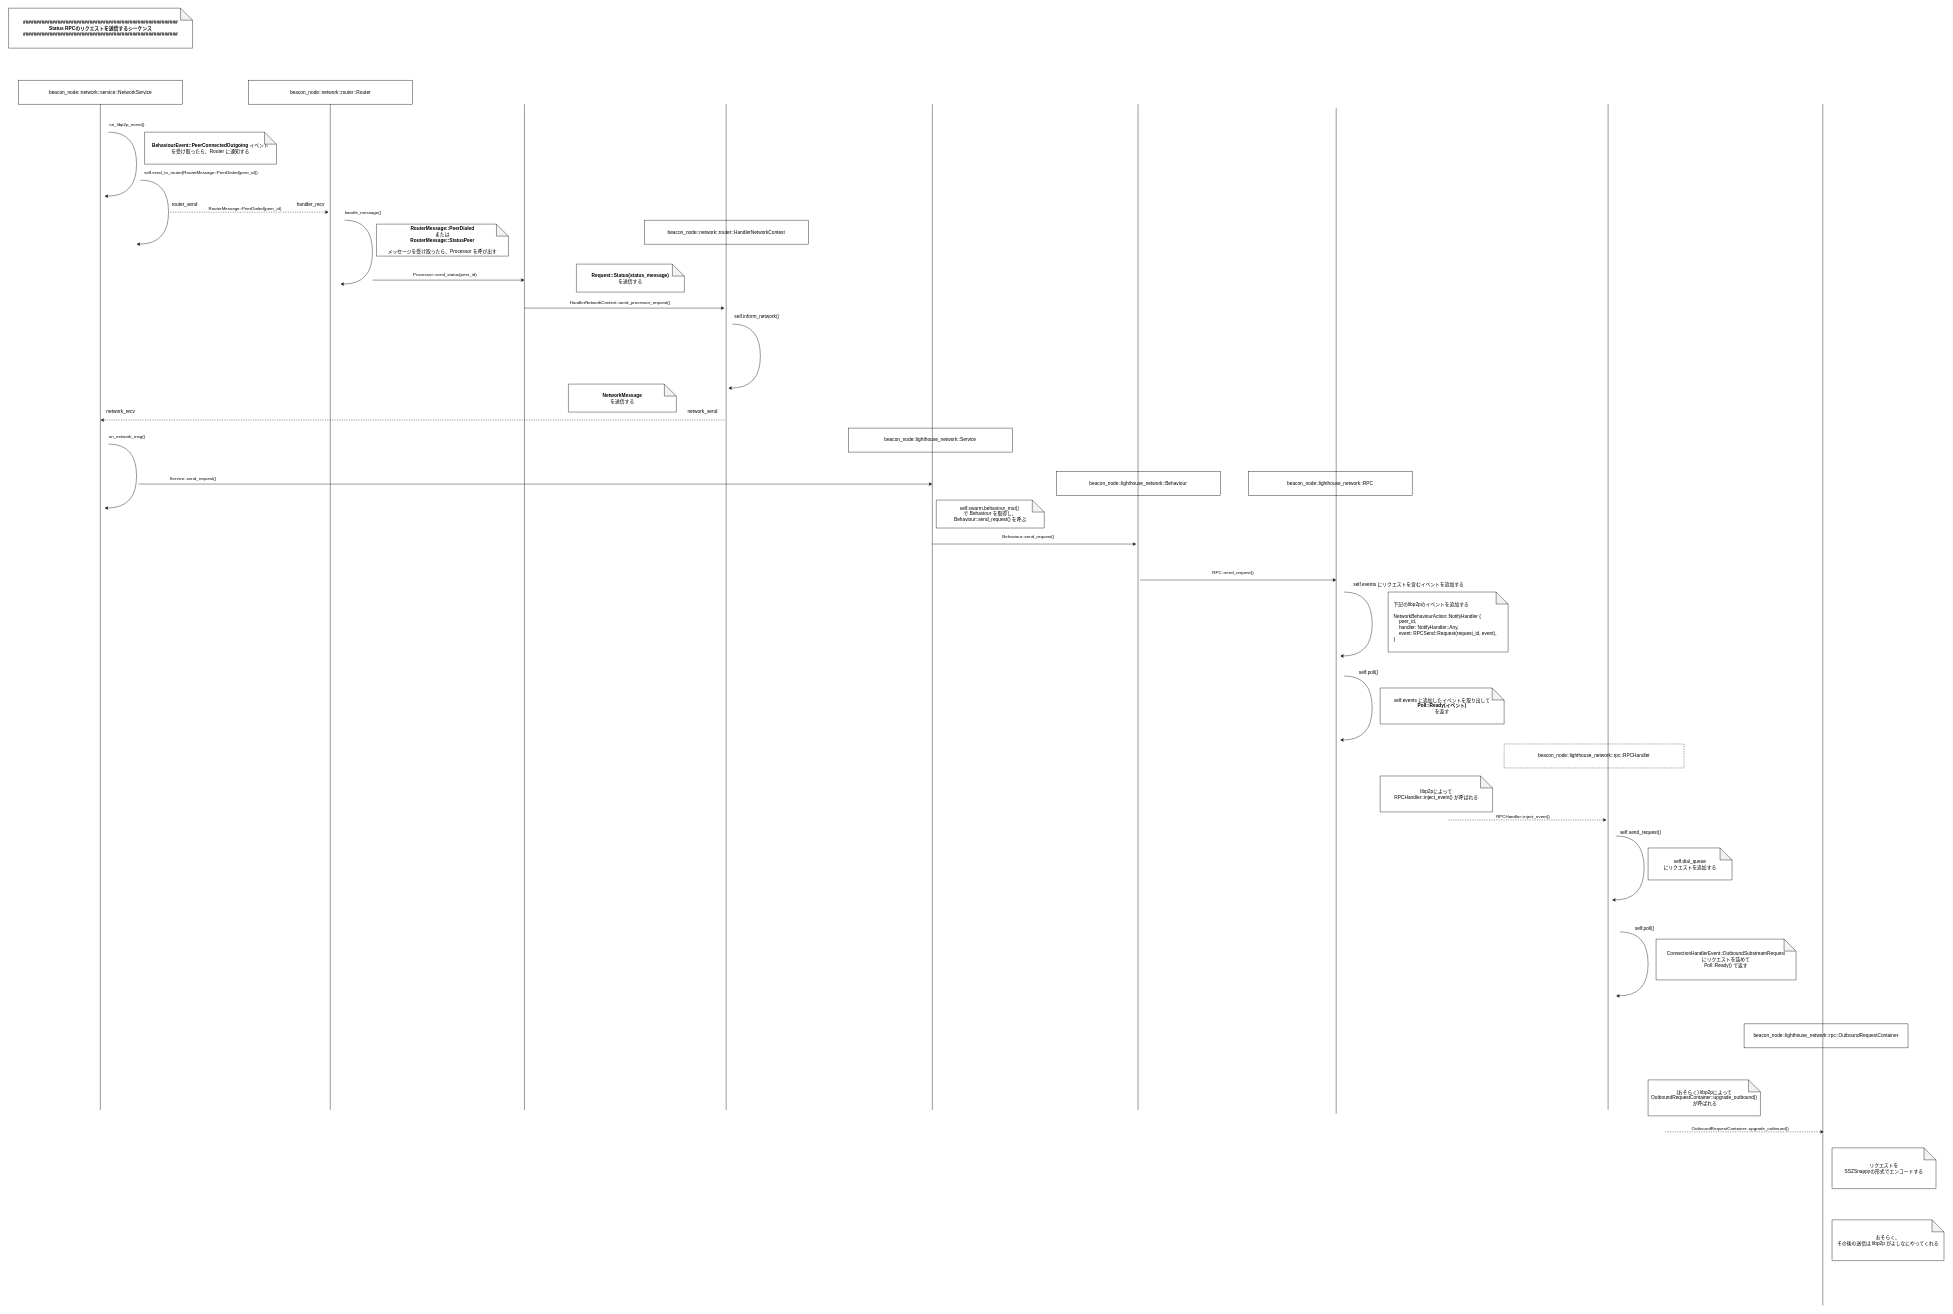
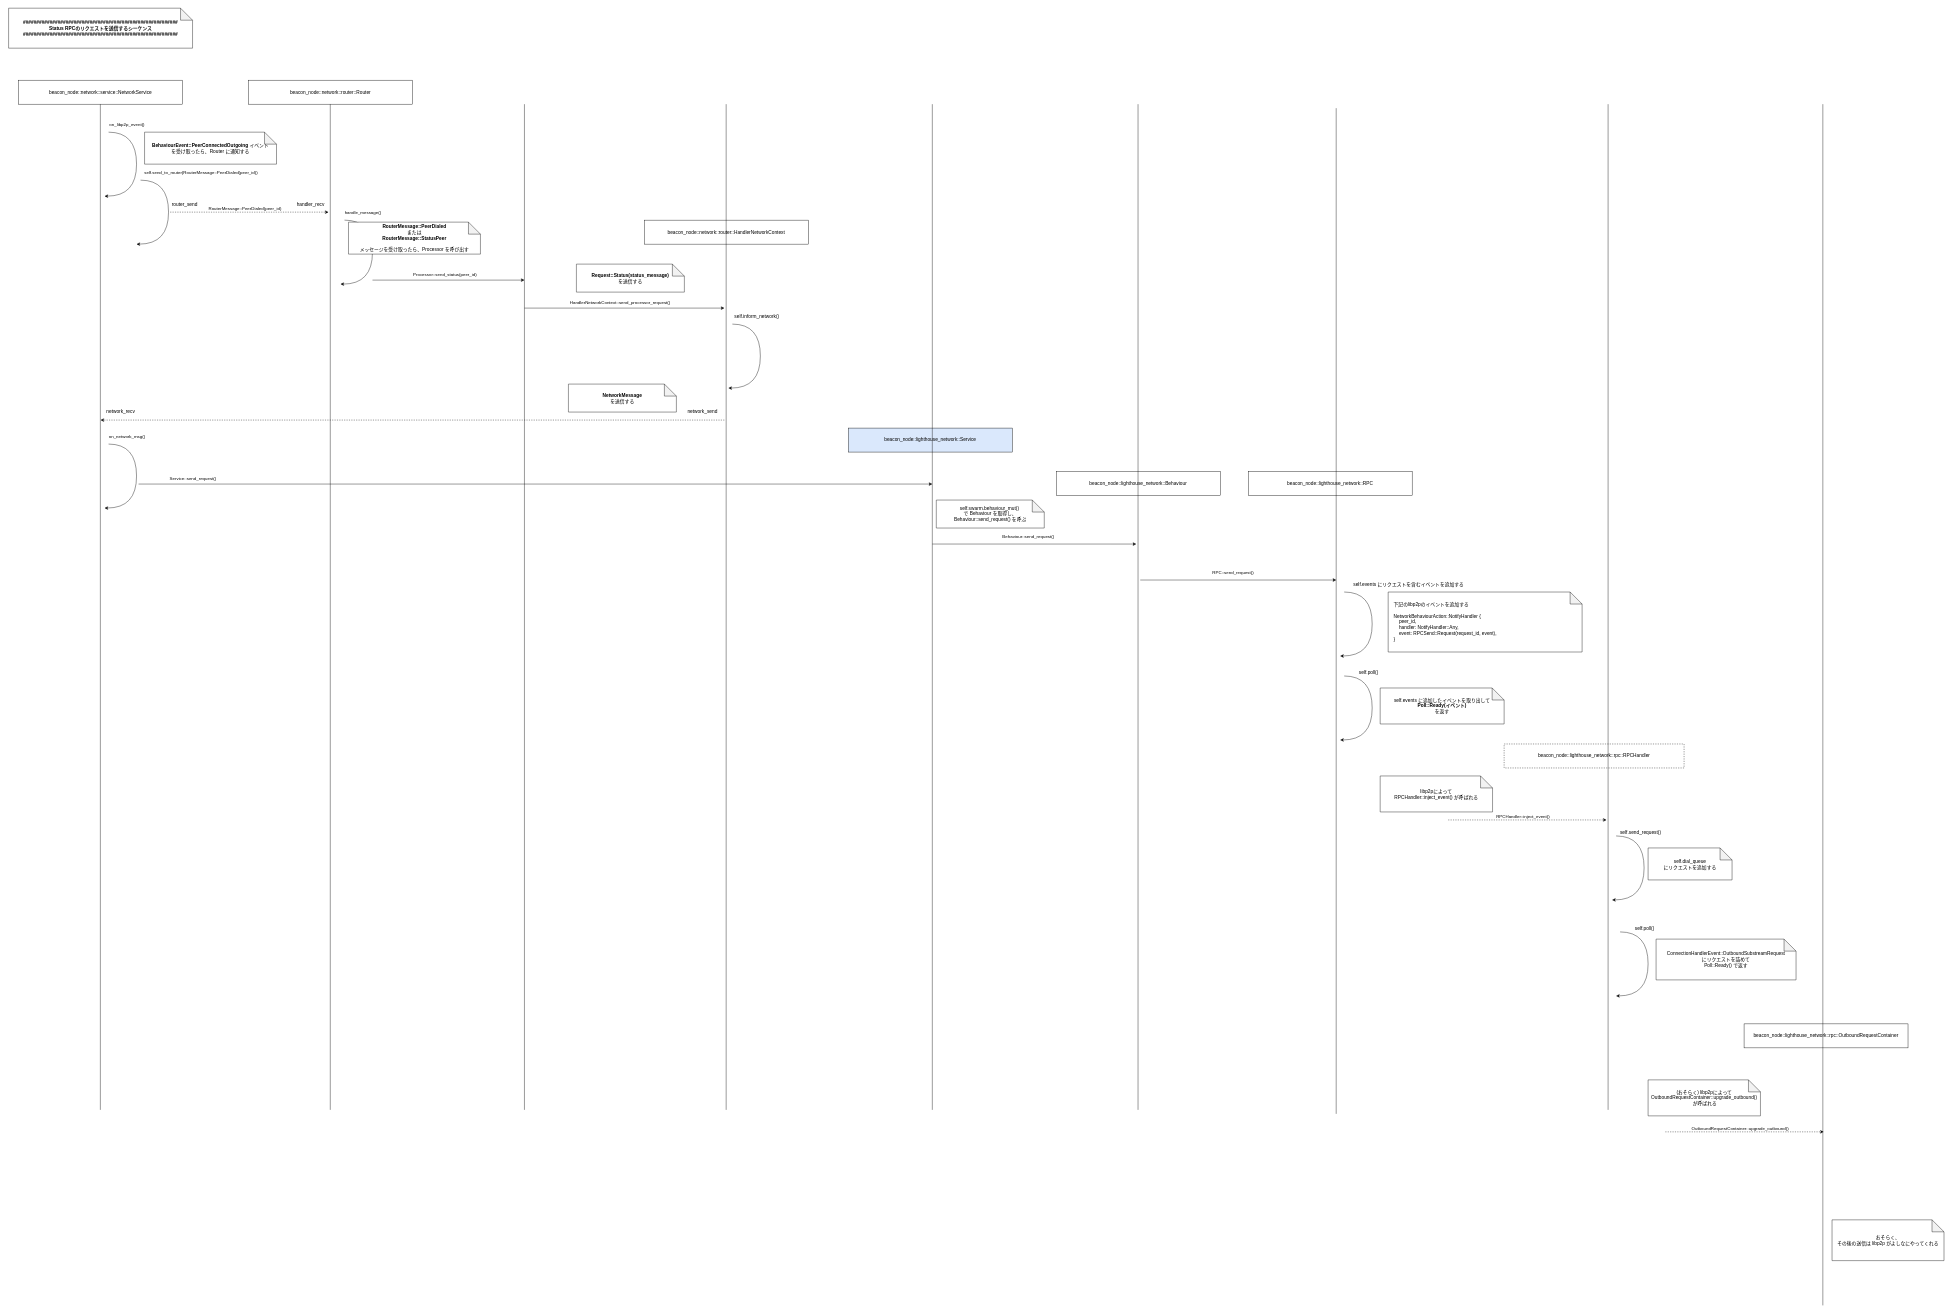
node "RouterMessage::PeerDialed または RouterMessage::StatusPeer メッセージを受け取ったら、Processor を呼び出す": moved (442, 240) -> (414, 238)
node "beacon_node::lighthouse_network::Service": fillcolor #ffffff -> #dae8fc
node "下記のlibp2pのイベントを追加する NetworkBehaviourAction::NotifyHandler { peer_id, handler: NotifyHandler::Any, event: RPCSend::Request(request_id, event), }": size 120x60 -> 194x60
node "リクエストを SSZSnappyの形式でエンコードする": removed
